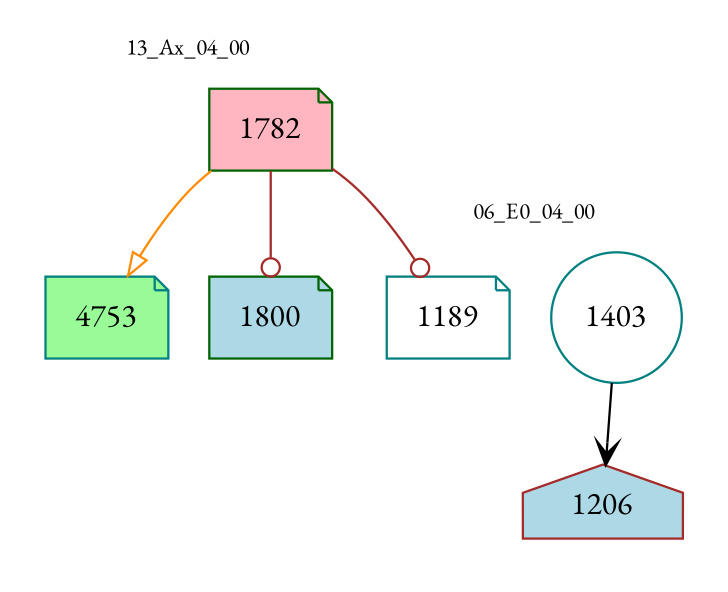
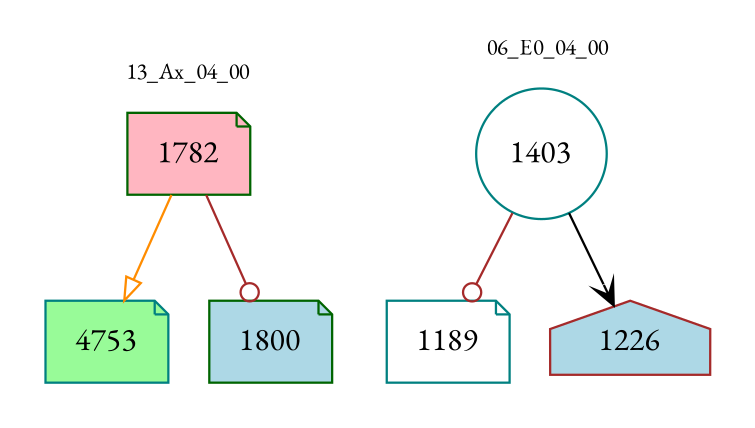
edge "1782" -> "1189": now "1403" -> "1189"
node "1206": label "1206" -> "1226"
